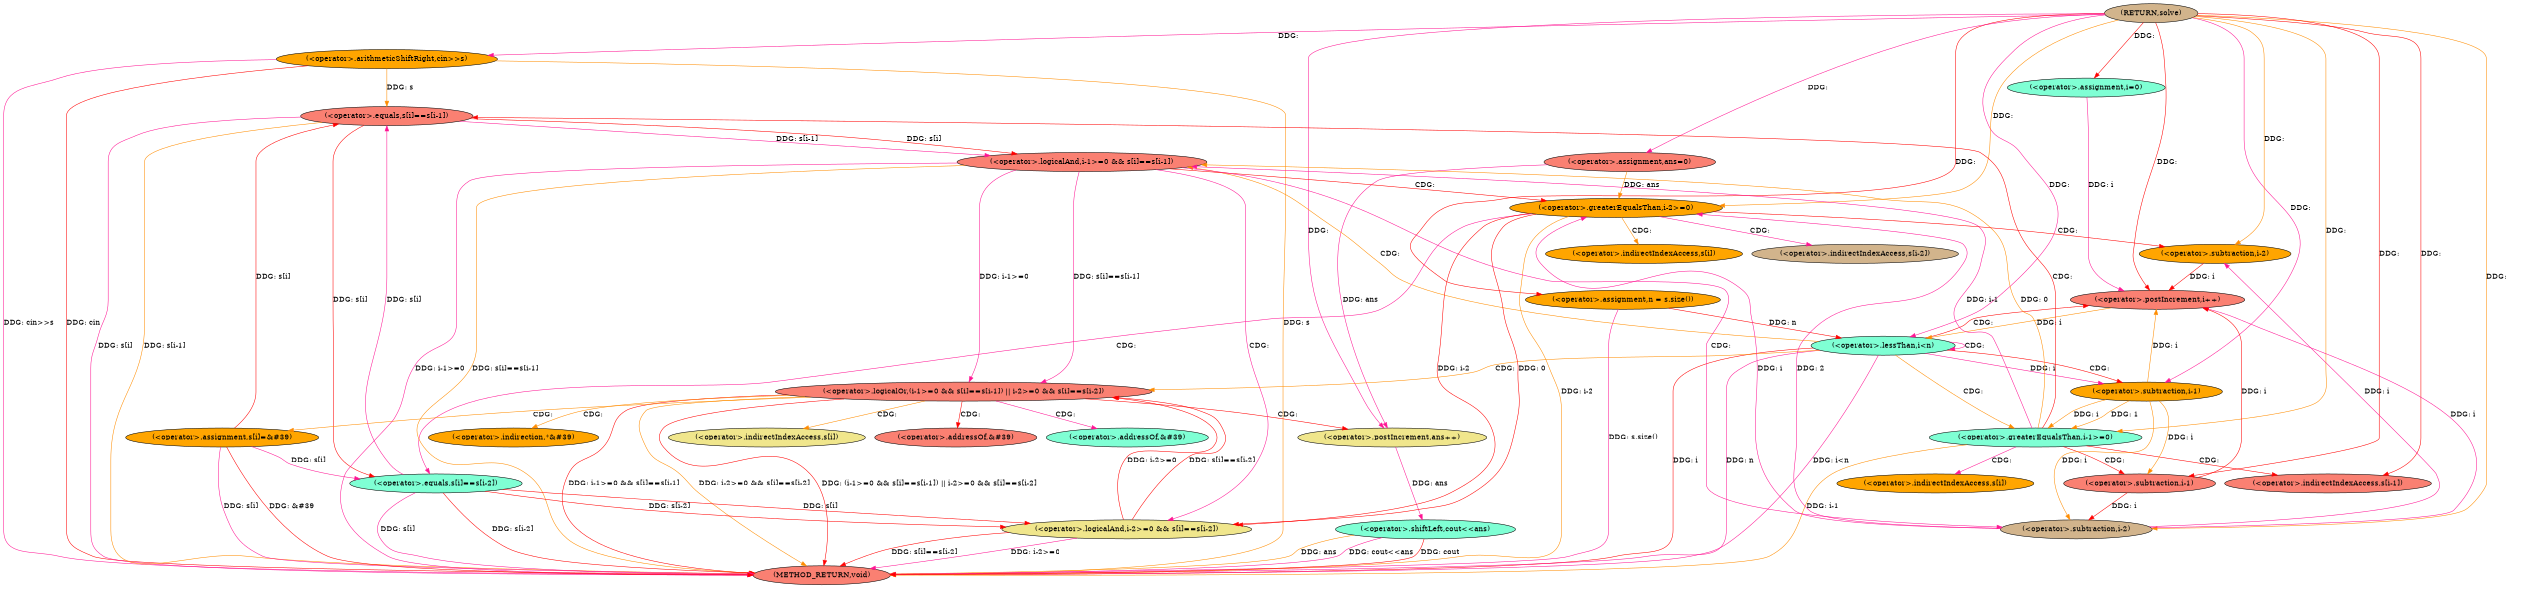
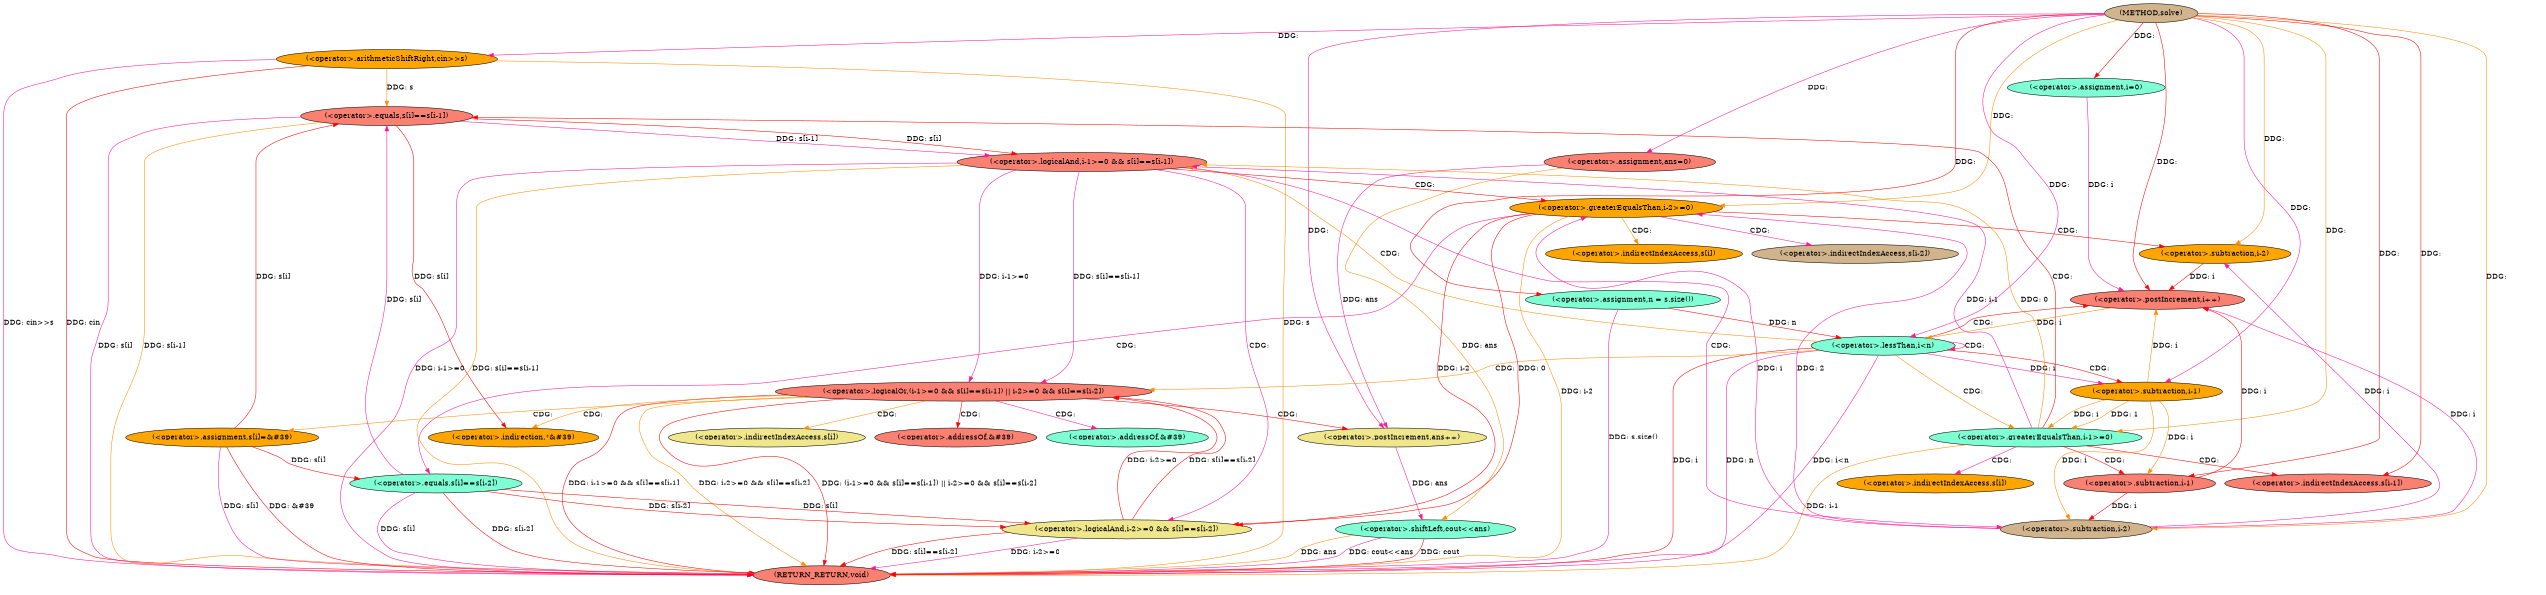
node "(RETURN,solve)": label "(RETURN,solve)" -> "(METHOD,solve)"
edge "(<operator>.assignment,ans=0)" -> "(<operator>.greaterEqualsThan,i-2>=0)": now "(<operator>.assignment,ans=0)" -> "(<operator>.shiftLeft,cout<<ans)"
node "(<operator>.assignment,n = s.size())": fillcolor orange -> aquamarine
edge "(<operator>.equals,s[i]==s[i-1])" -> "(<operator>.equals,s[i]==s[i-2])": now "(<operator>.equals,s[i]==s[i-1])" -> "(<operator>.indirection,*&#39)"
edge "(<operator>.assignment,s[i]=&#39)" -> "(<operator>.equals,s[i]==s[i-2])": color deeppink -> red
node "(METHOD_RETURN,void)": label "(METHOD_RETURN,void)" -> "(RETURN_RETURN,void)"
